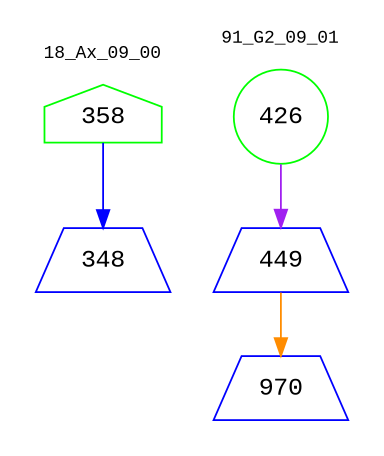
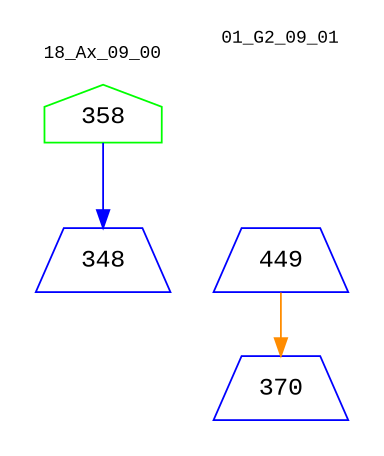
cluster "91_G2_09_01": label "91_G2_09_01" -> "01_G2_09_01"
node "426": removed
node "970": label "970" -> "370"
